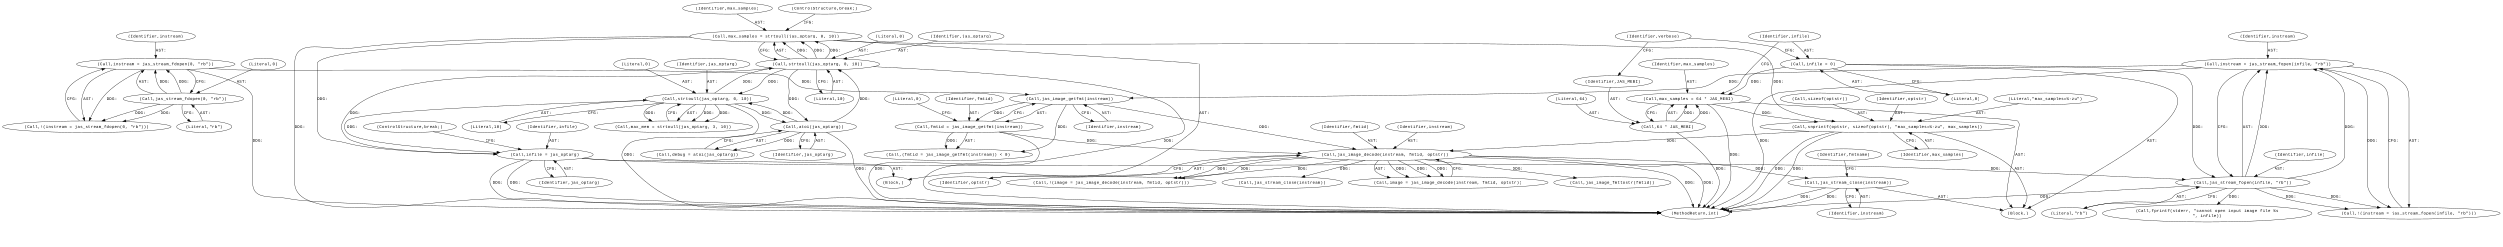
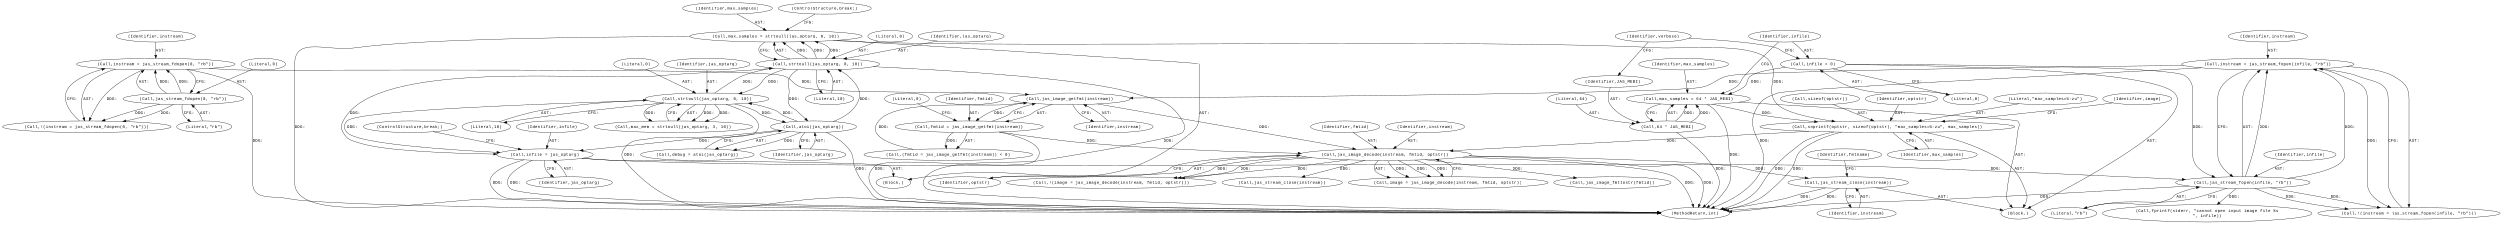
edge "(Call,max_samples = strtoull(jas_optarg, 0, 10))" -> "(Call,infile = jas_optarg)": now "(Call,atoi(jas_optarg))" -> "(Call,infile = jas_optarg)"
node "(Identifier,image)": added
edge "(Call,jas_image_getfmt(instream))" -> "(Call,(fmtid = jas_image_getfmt(instream)) < 0)": reversed
